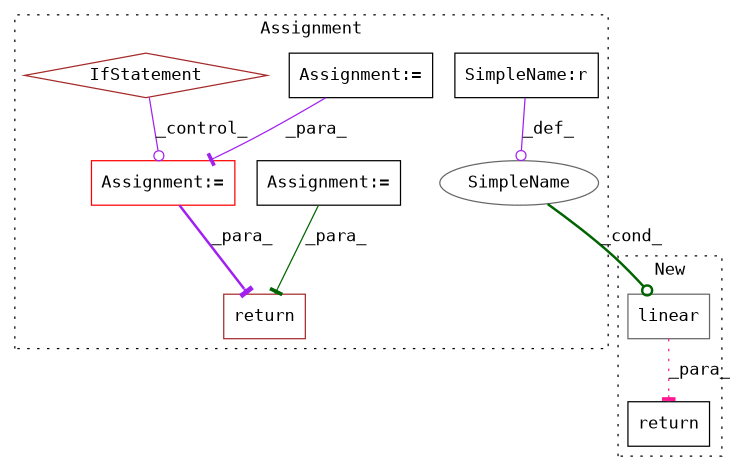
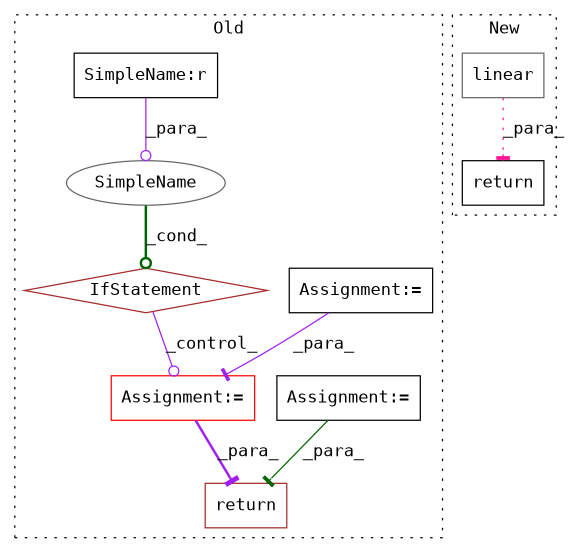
cluster "Assignment": label "Assignment" -> "Old"
edge "SimpleName:r" -> "SimpleName": label "_def_" -> "_para_"
edge "SimpleName" -> "linear": now "SimpleName" -> "IfStatement"
